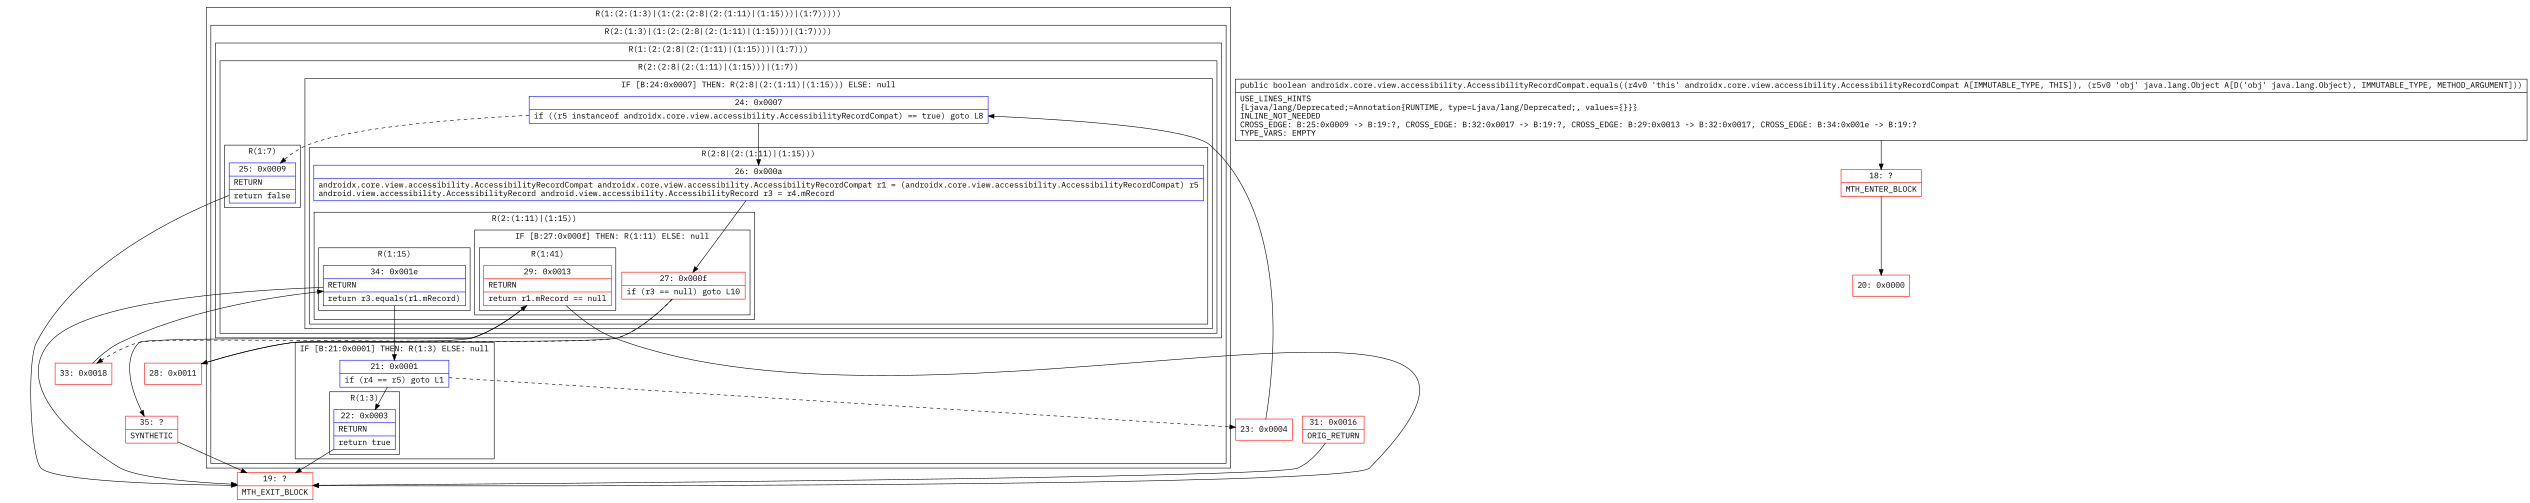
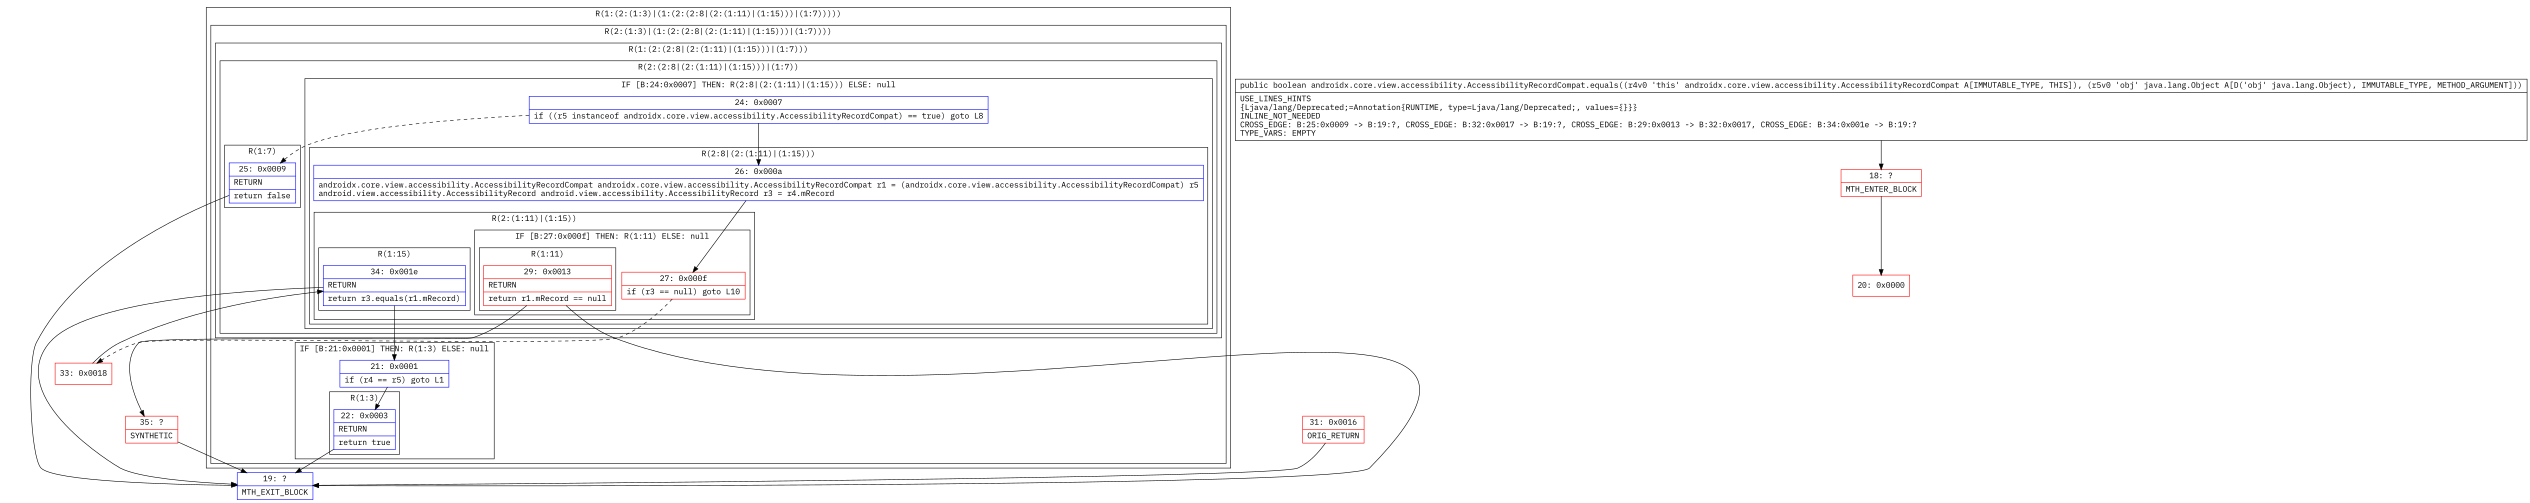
cluster "R(1:41)": label "R(1:41)" -> "R(1:11)"
node "28: 0x0011": removed
node "23: 0x0004": removed
node "19: ?": color red -> blue
